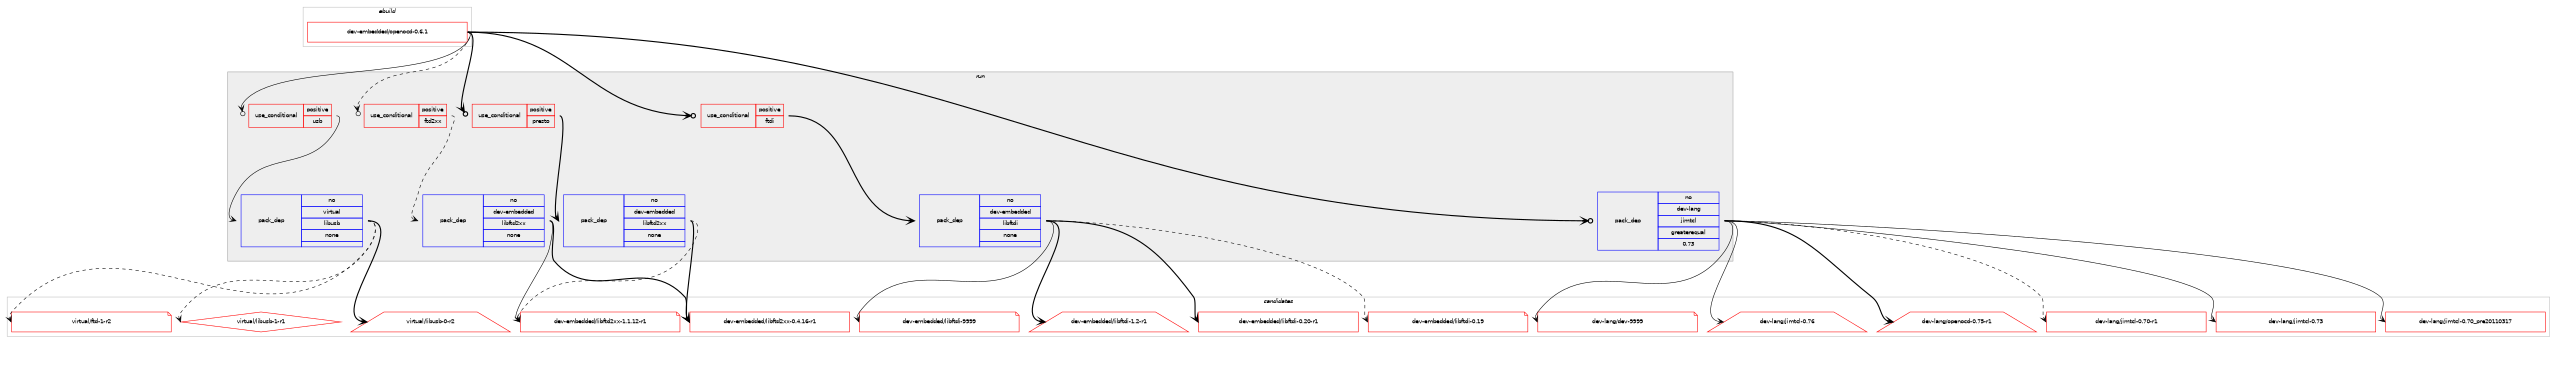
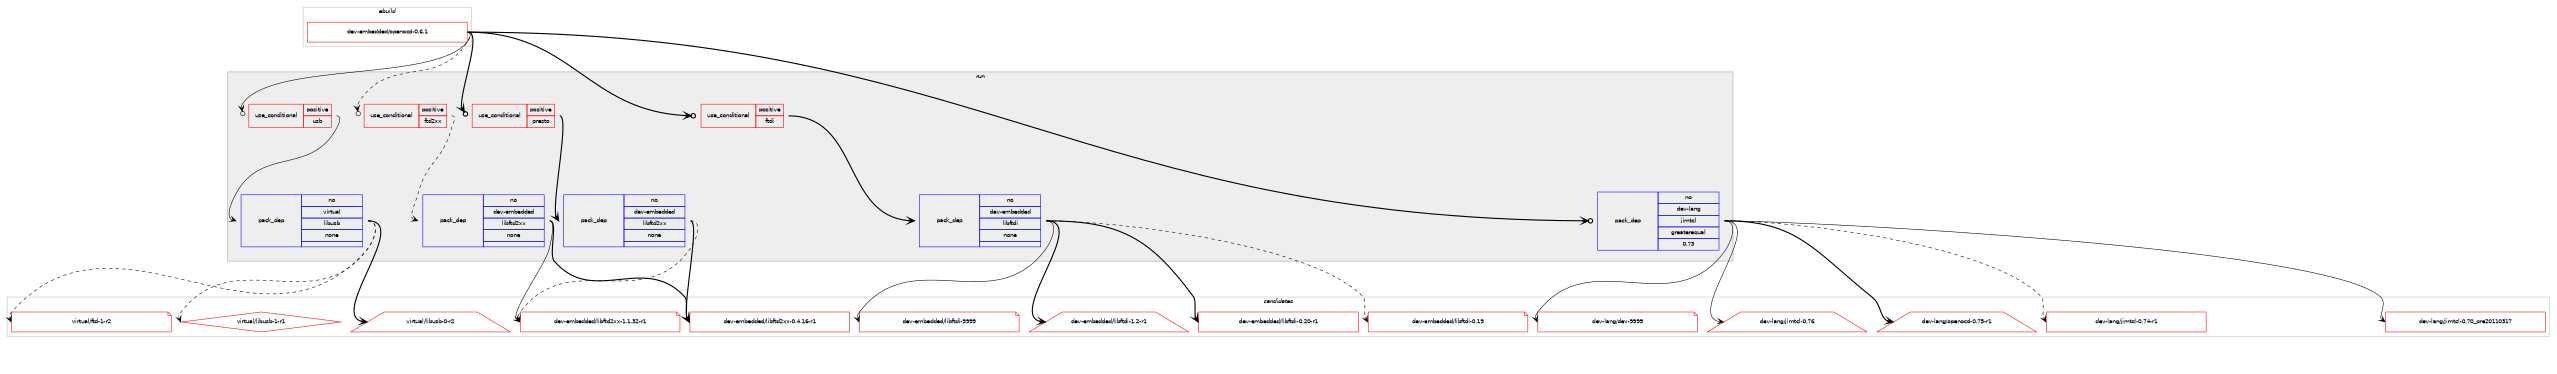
node "dev-embedded/libftd2xx-1.1.12-r1": label "dev-embedded/libftd2xx-1.1.12-r1" -> "dev-embedded/libftd2xx-1.1.32-r1"
node "dev-lang/jimtcl-0.70-r1": label "dev-lang/jimtcl-0.70-r1" -> "dev-lang/jimtcl-0.74-r1"
node "dev-lang/jimtcl-0.73": removed
